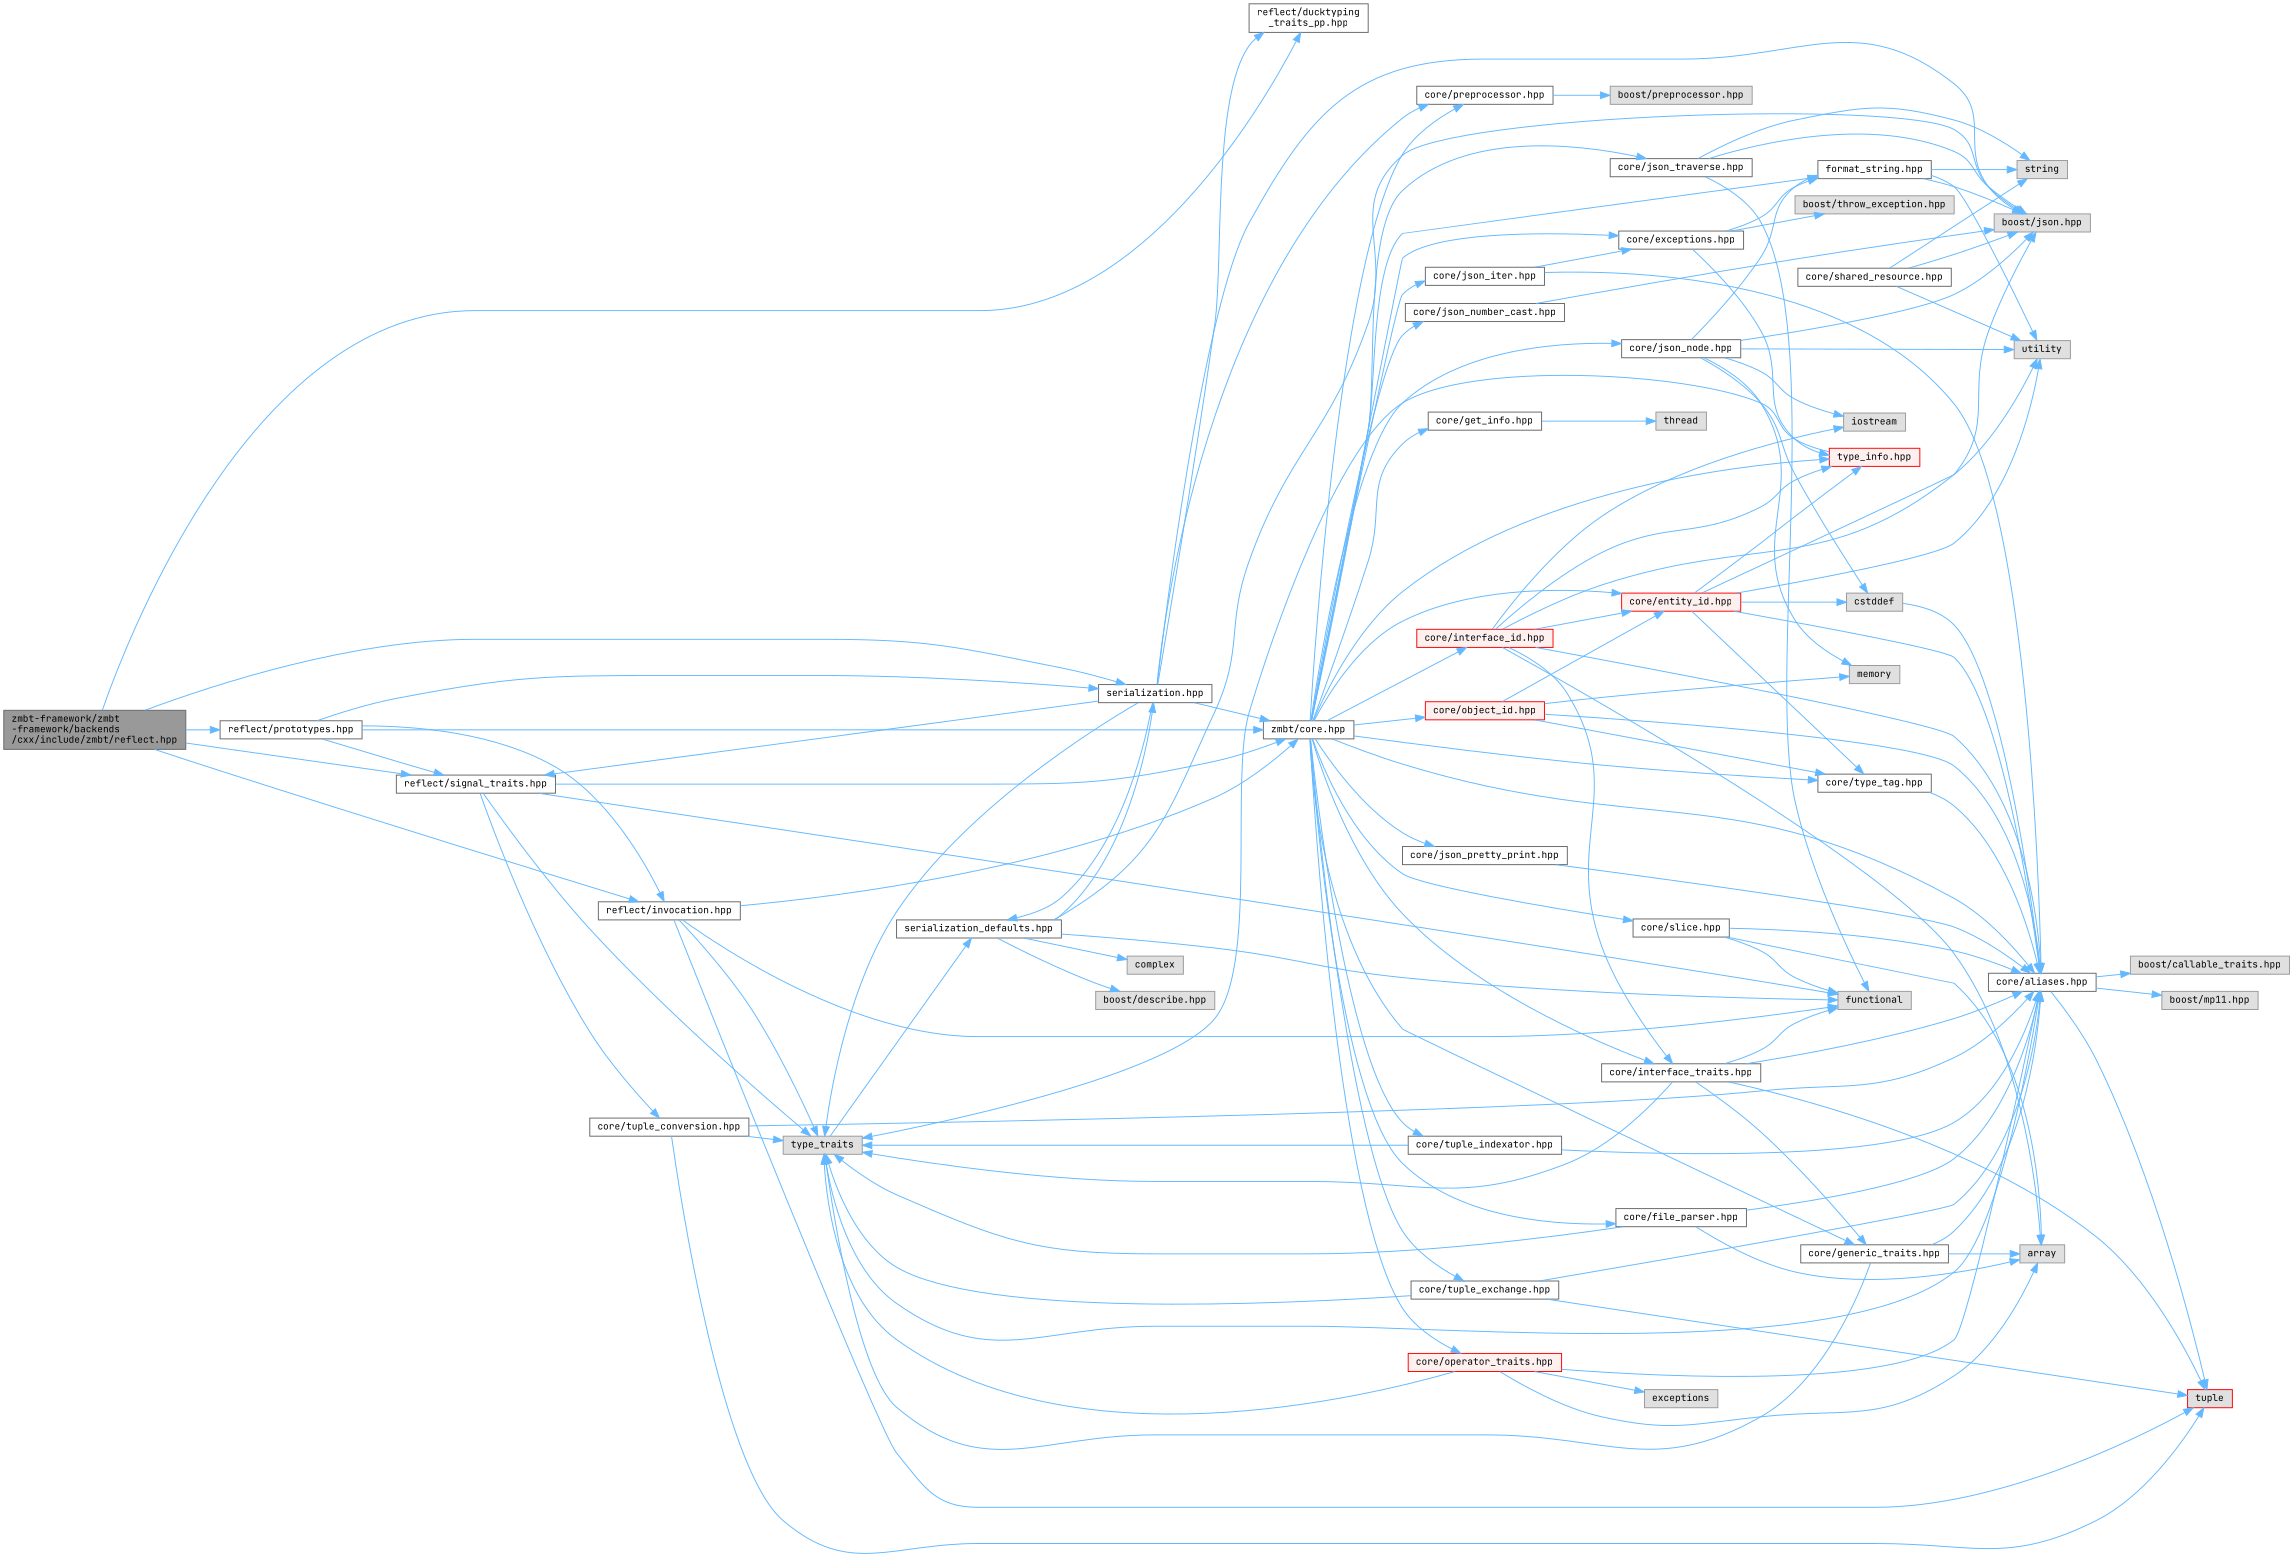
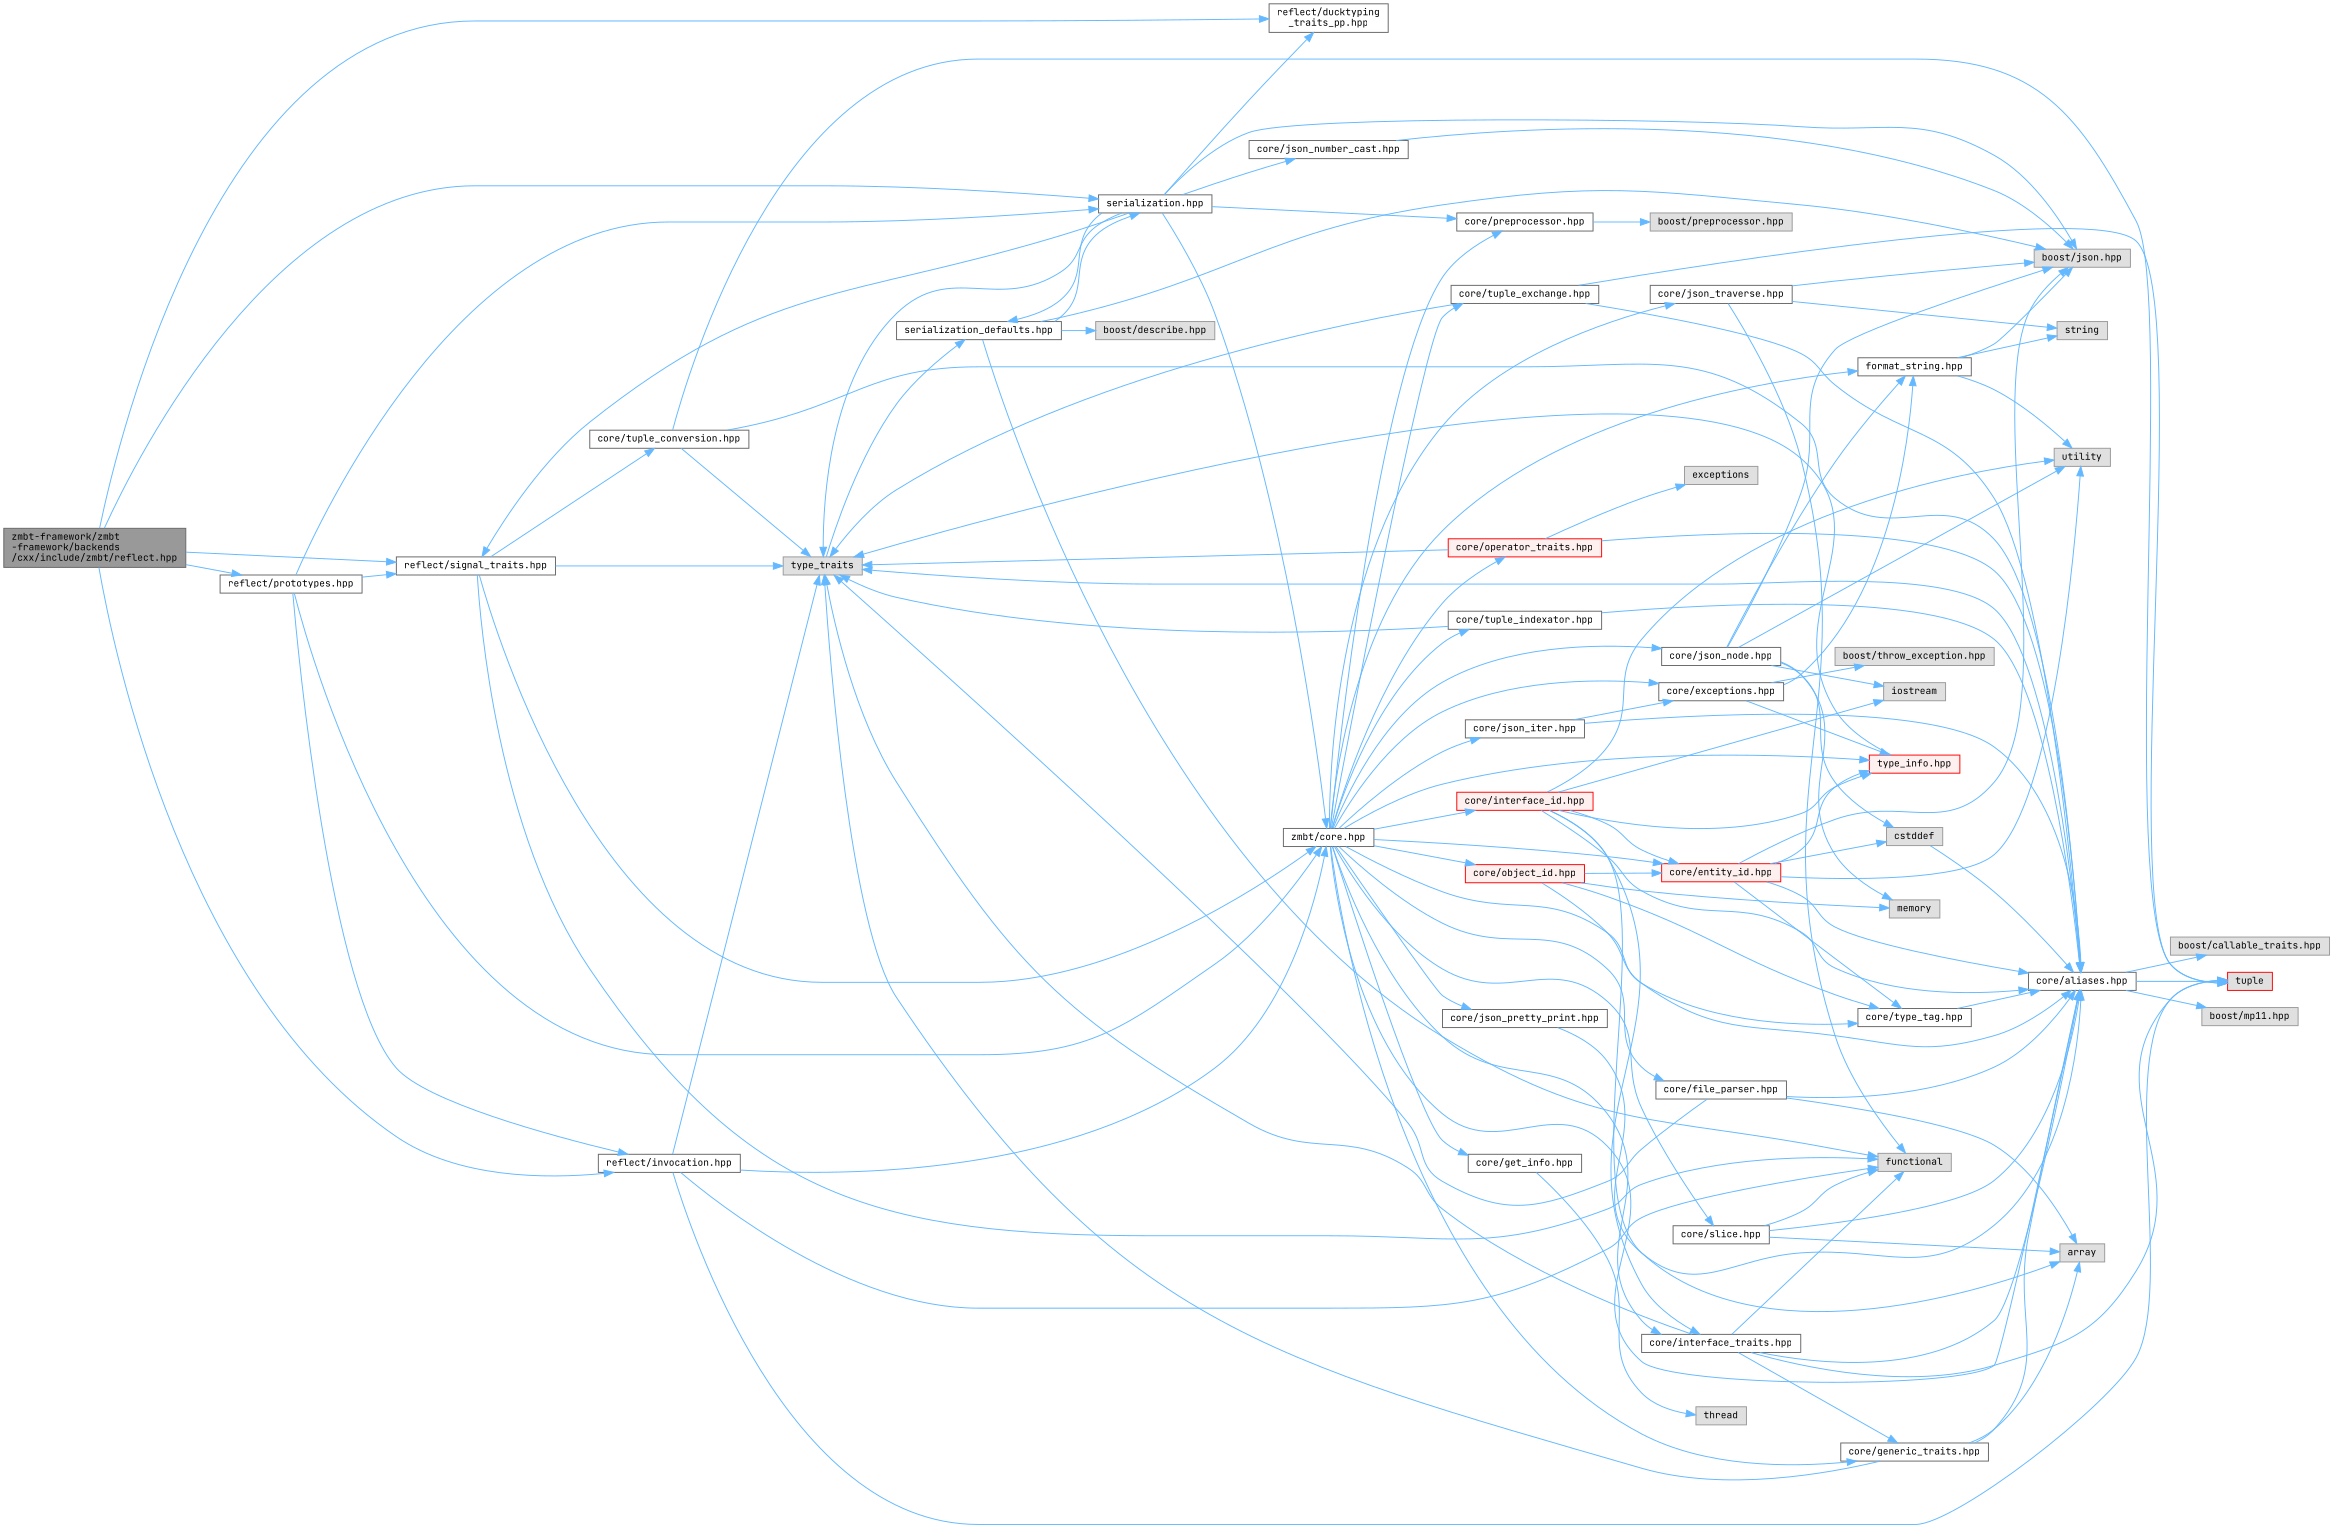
node "core/shared_resource.hpp": removed
edge "zmbt/core.hpp" -> "core/json_number_cast.hpp": now "serialization.hpp" -> "core/json_number_cast.hpp"
node "complex": removed
edge "core/operator_traits.hpp" -> "array": removed
